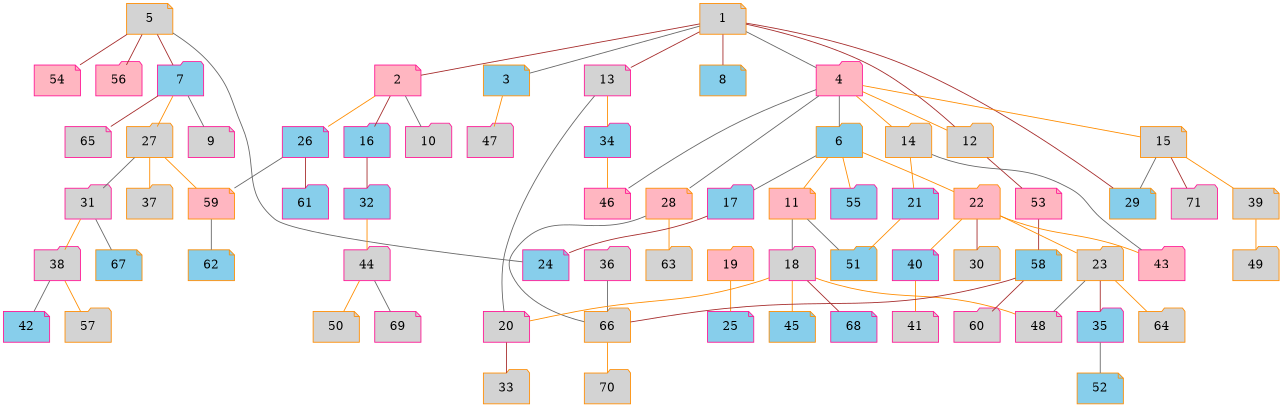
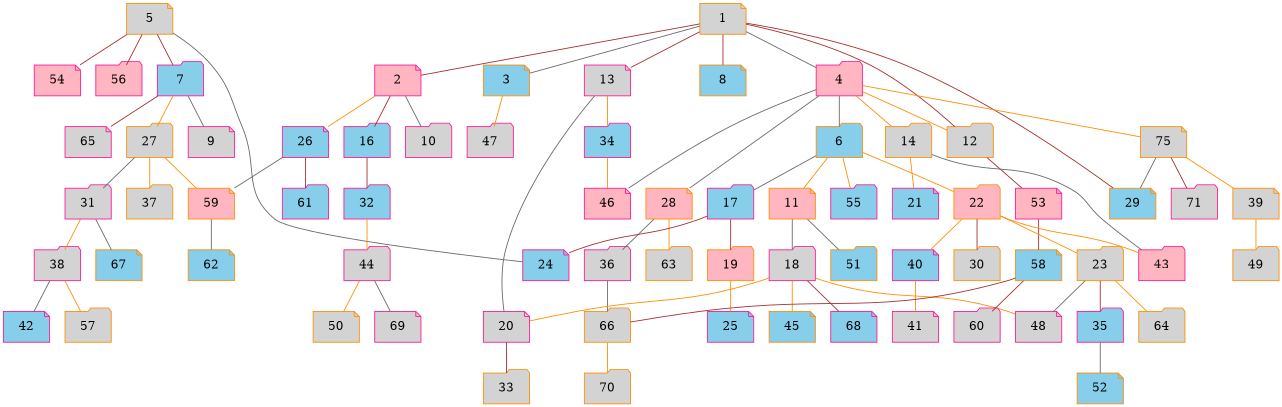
node "15": label "15" -> "75"
edge "21" -- "51": removed
edge "17" -- "19": added
edge "28" -- "66": now "28" -- "36"
